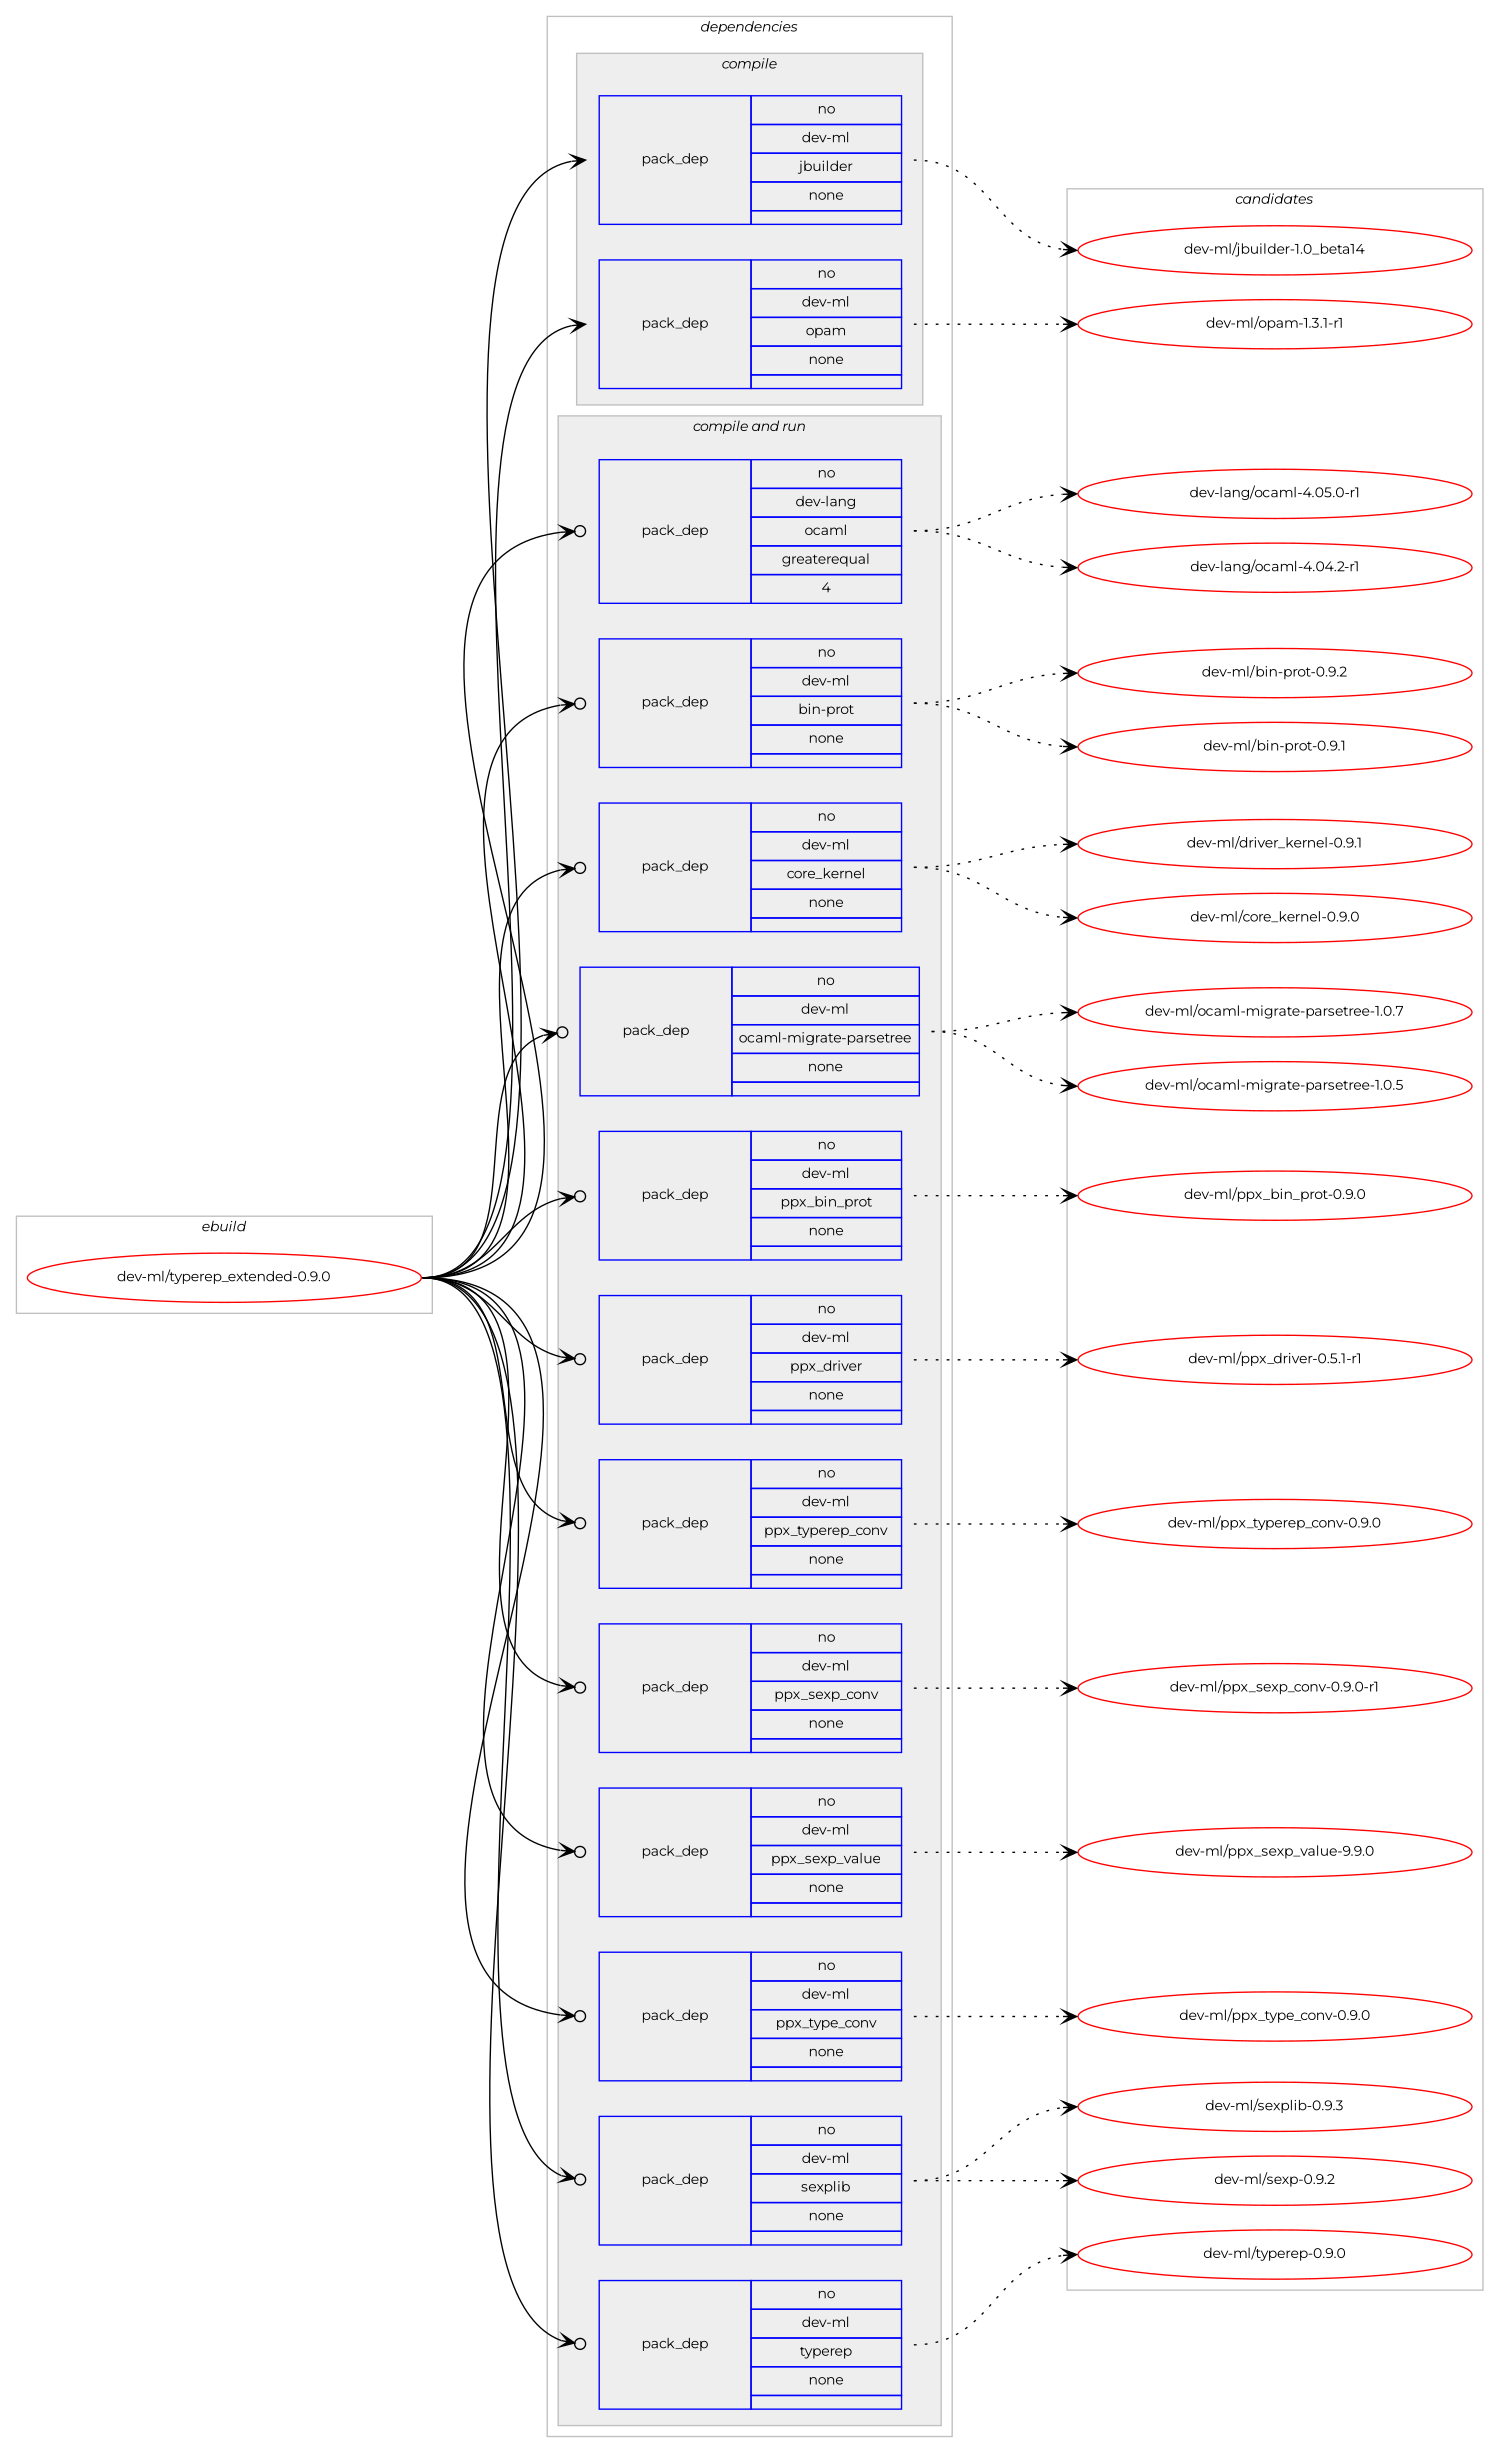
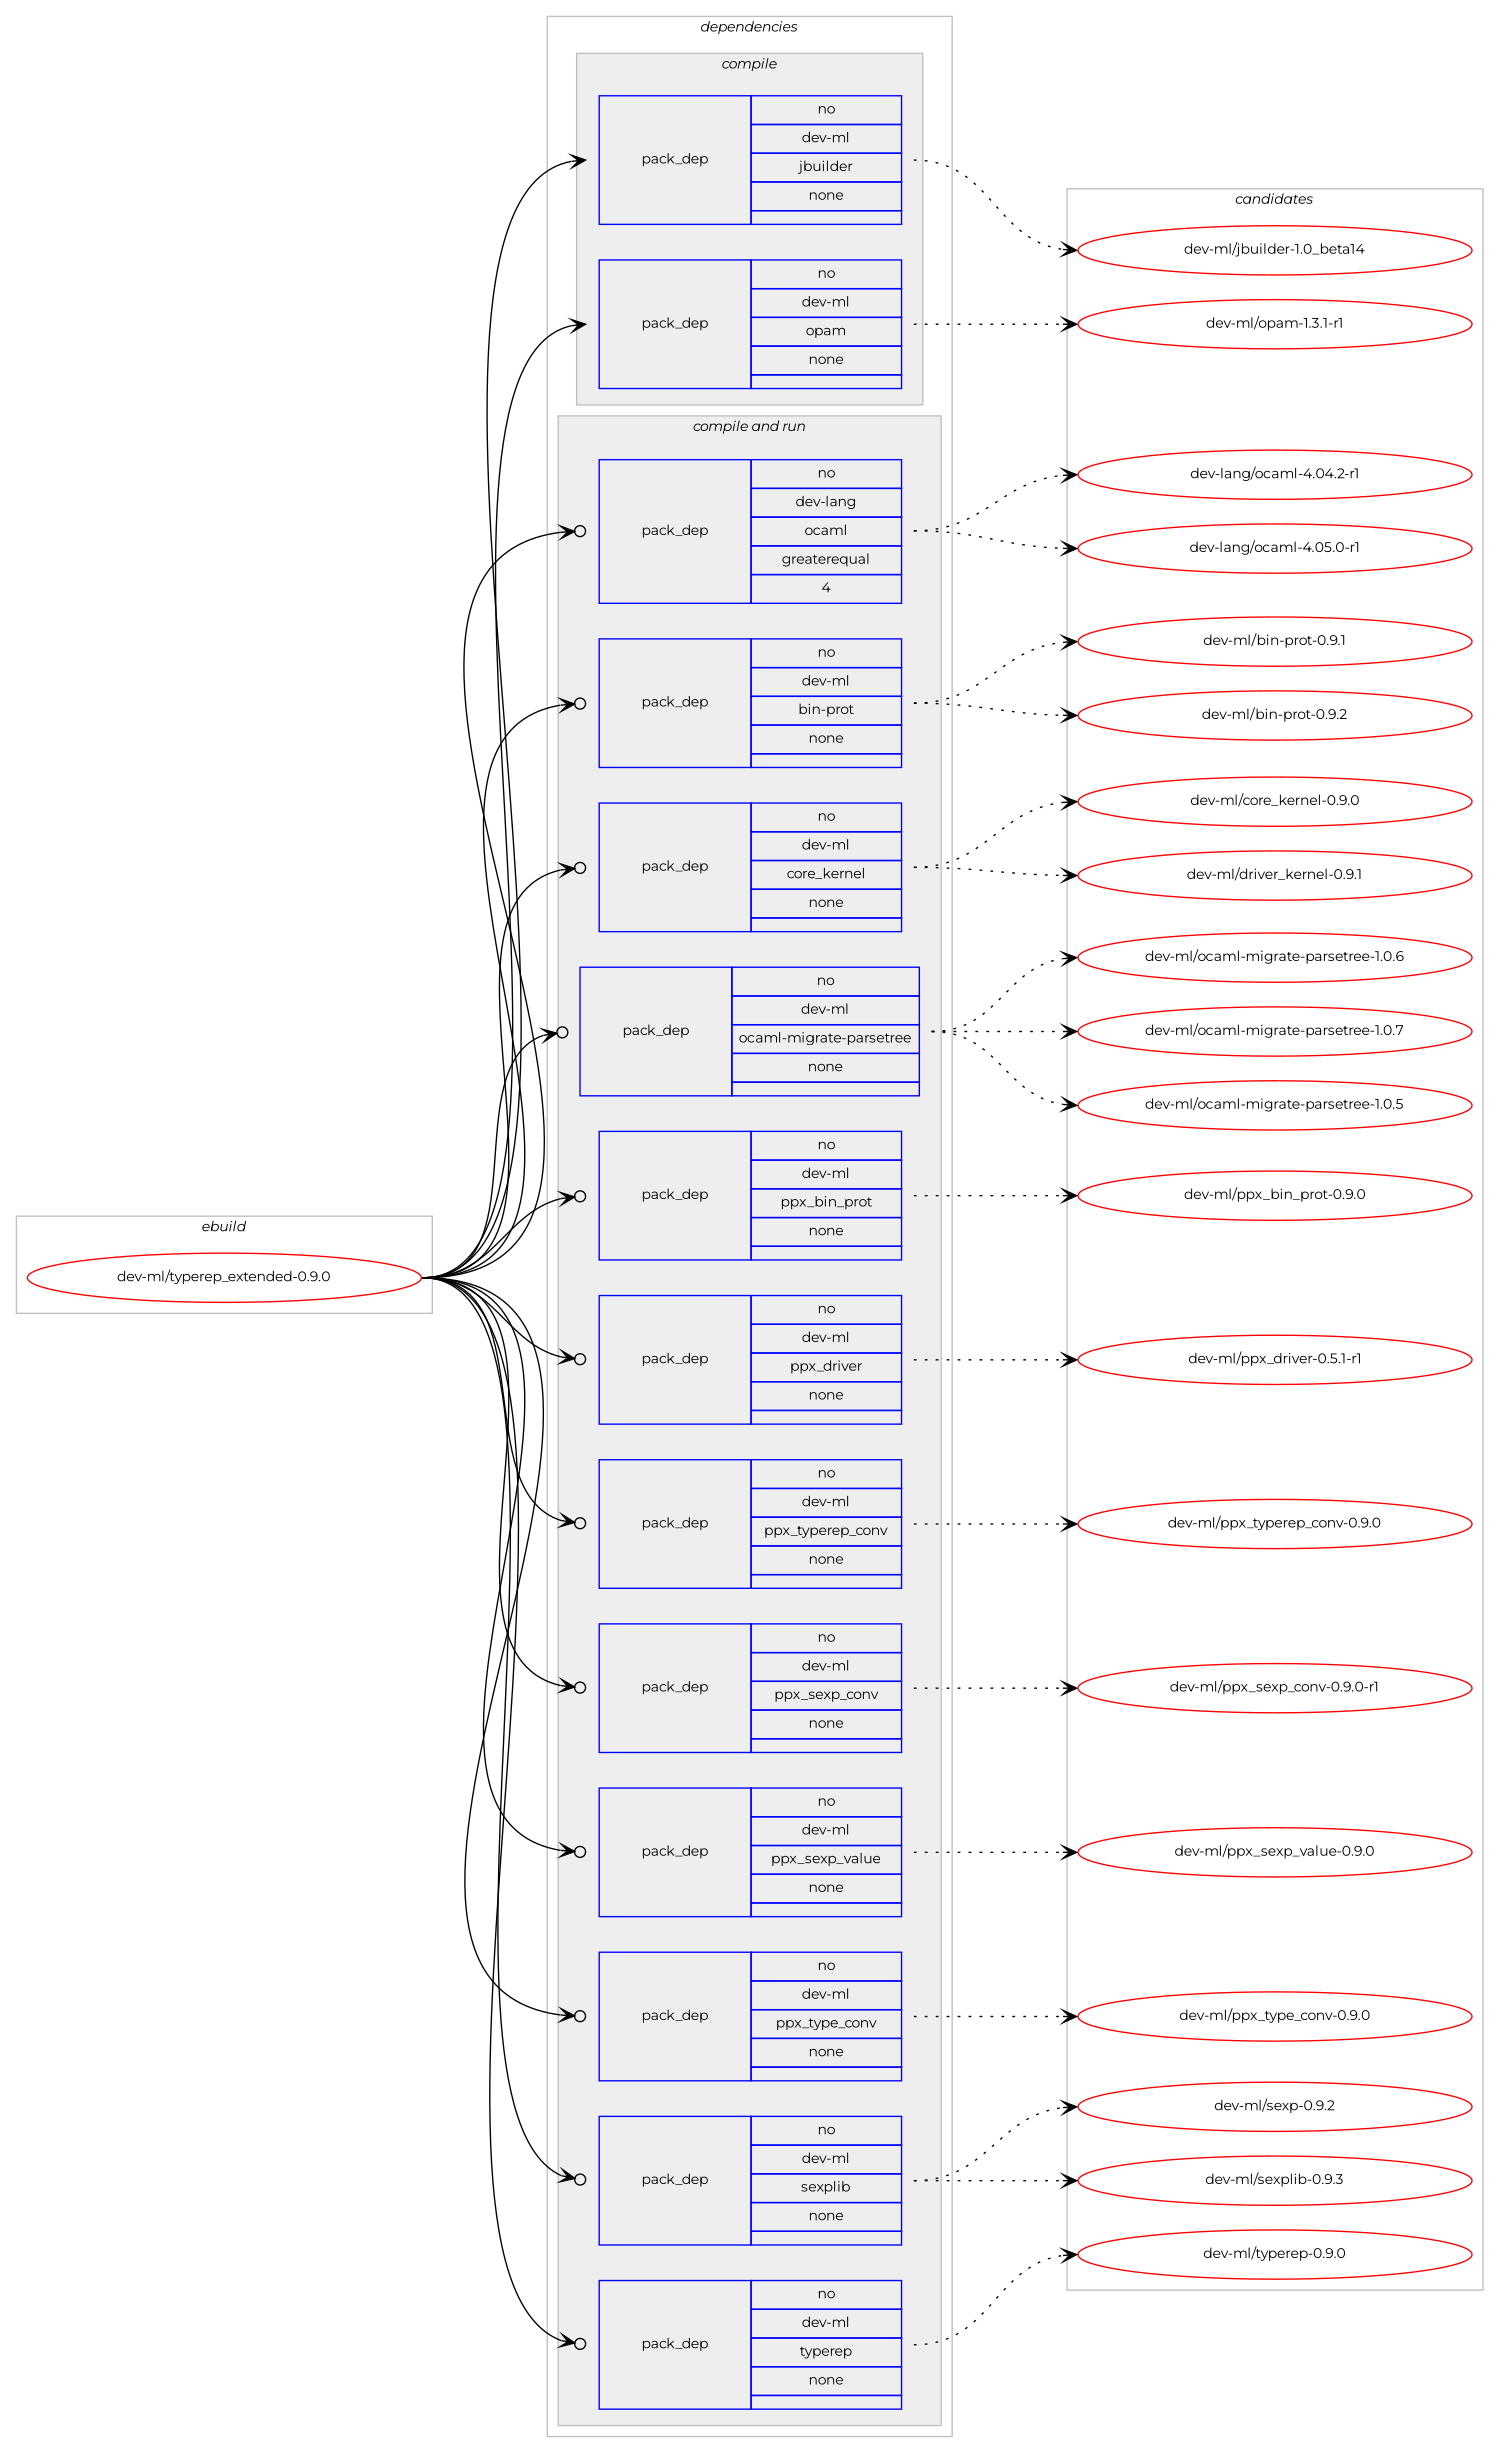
node "dev-ml/ocaml-migrate-parsetree-1.0.6": added
node "dev-ml/ppx_sexp_value-9.9.0": label "dev-ml/ppx_sexp_value-9.9.0" -> "dev-ml/ppx_sexp_value-0.9.0"
